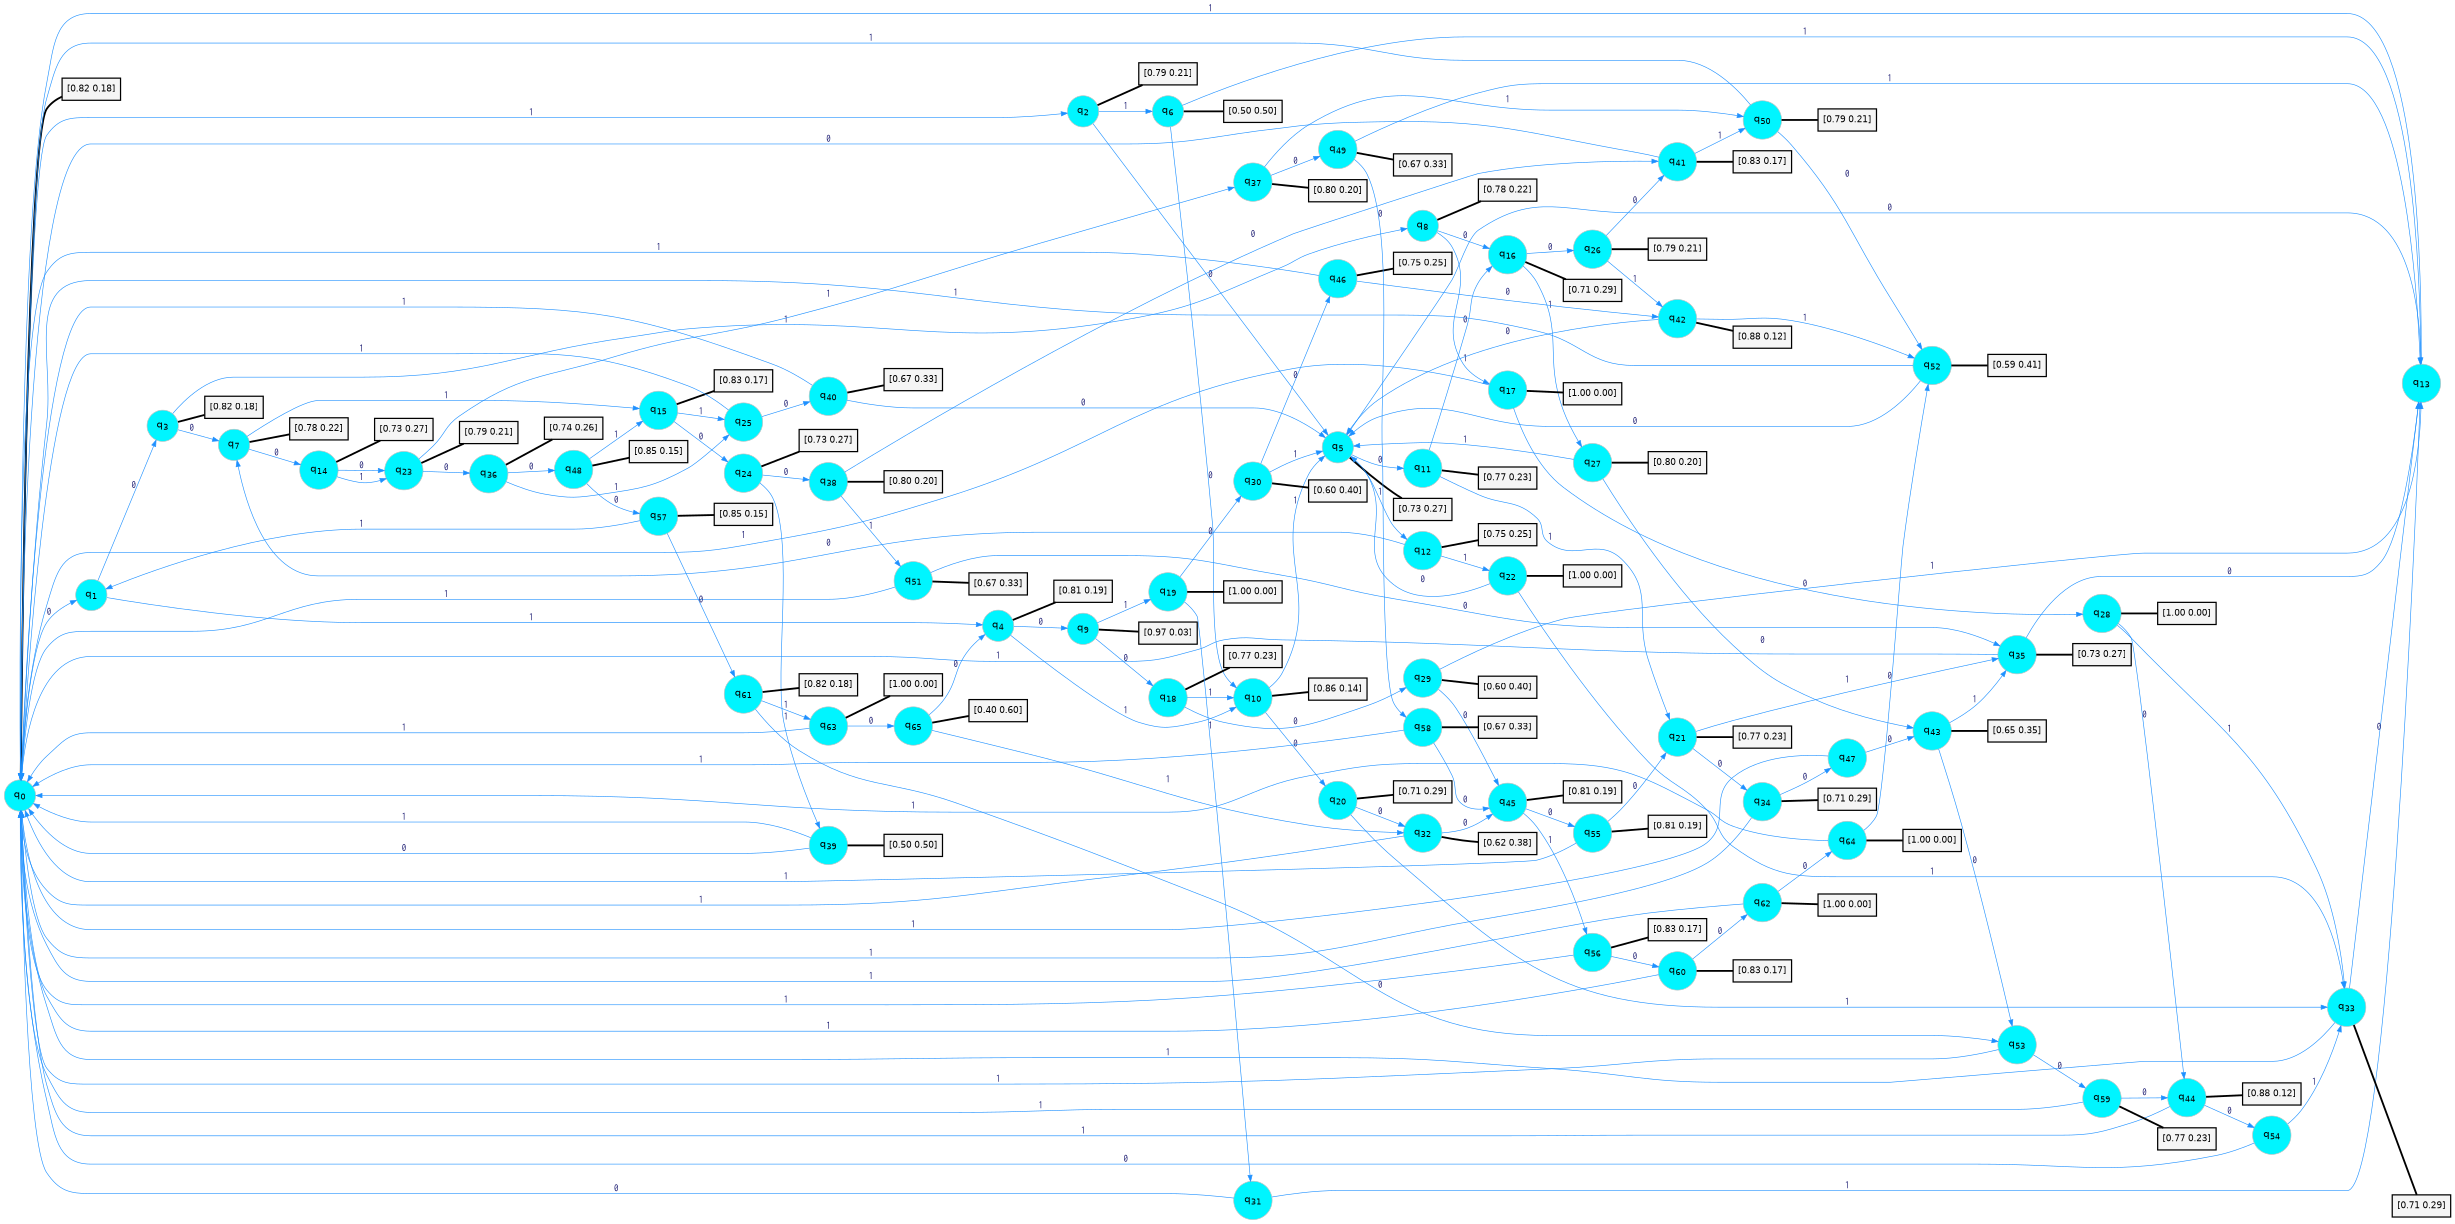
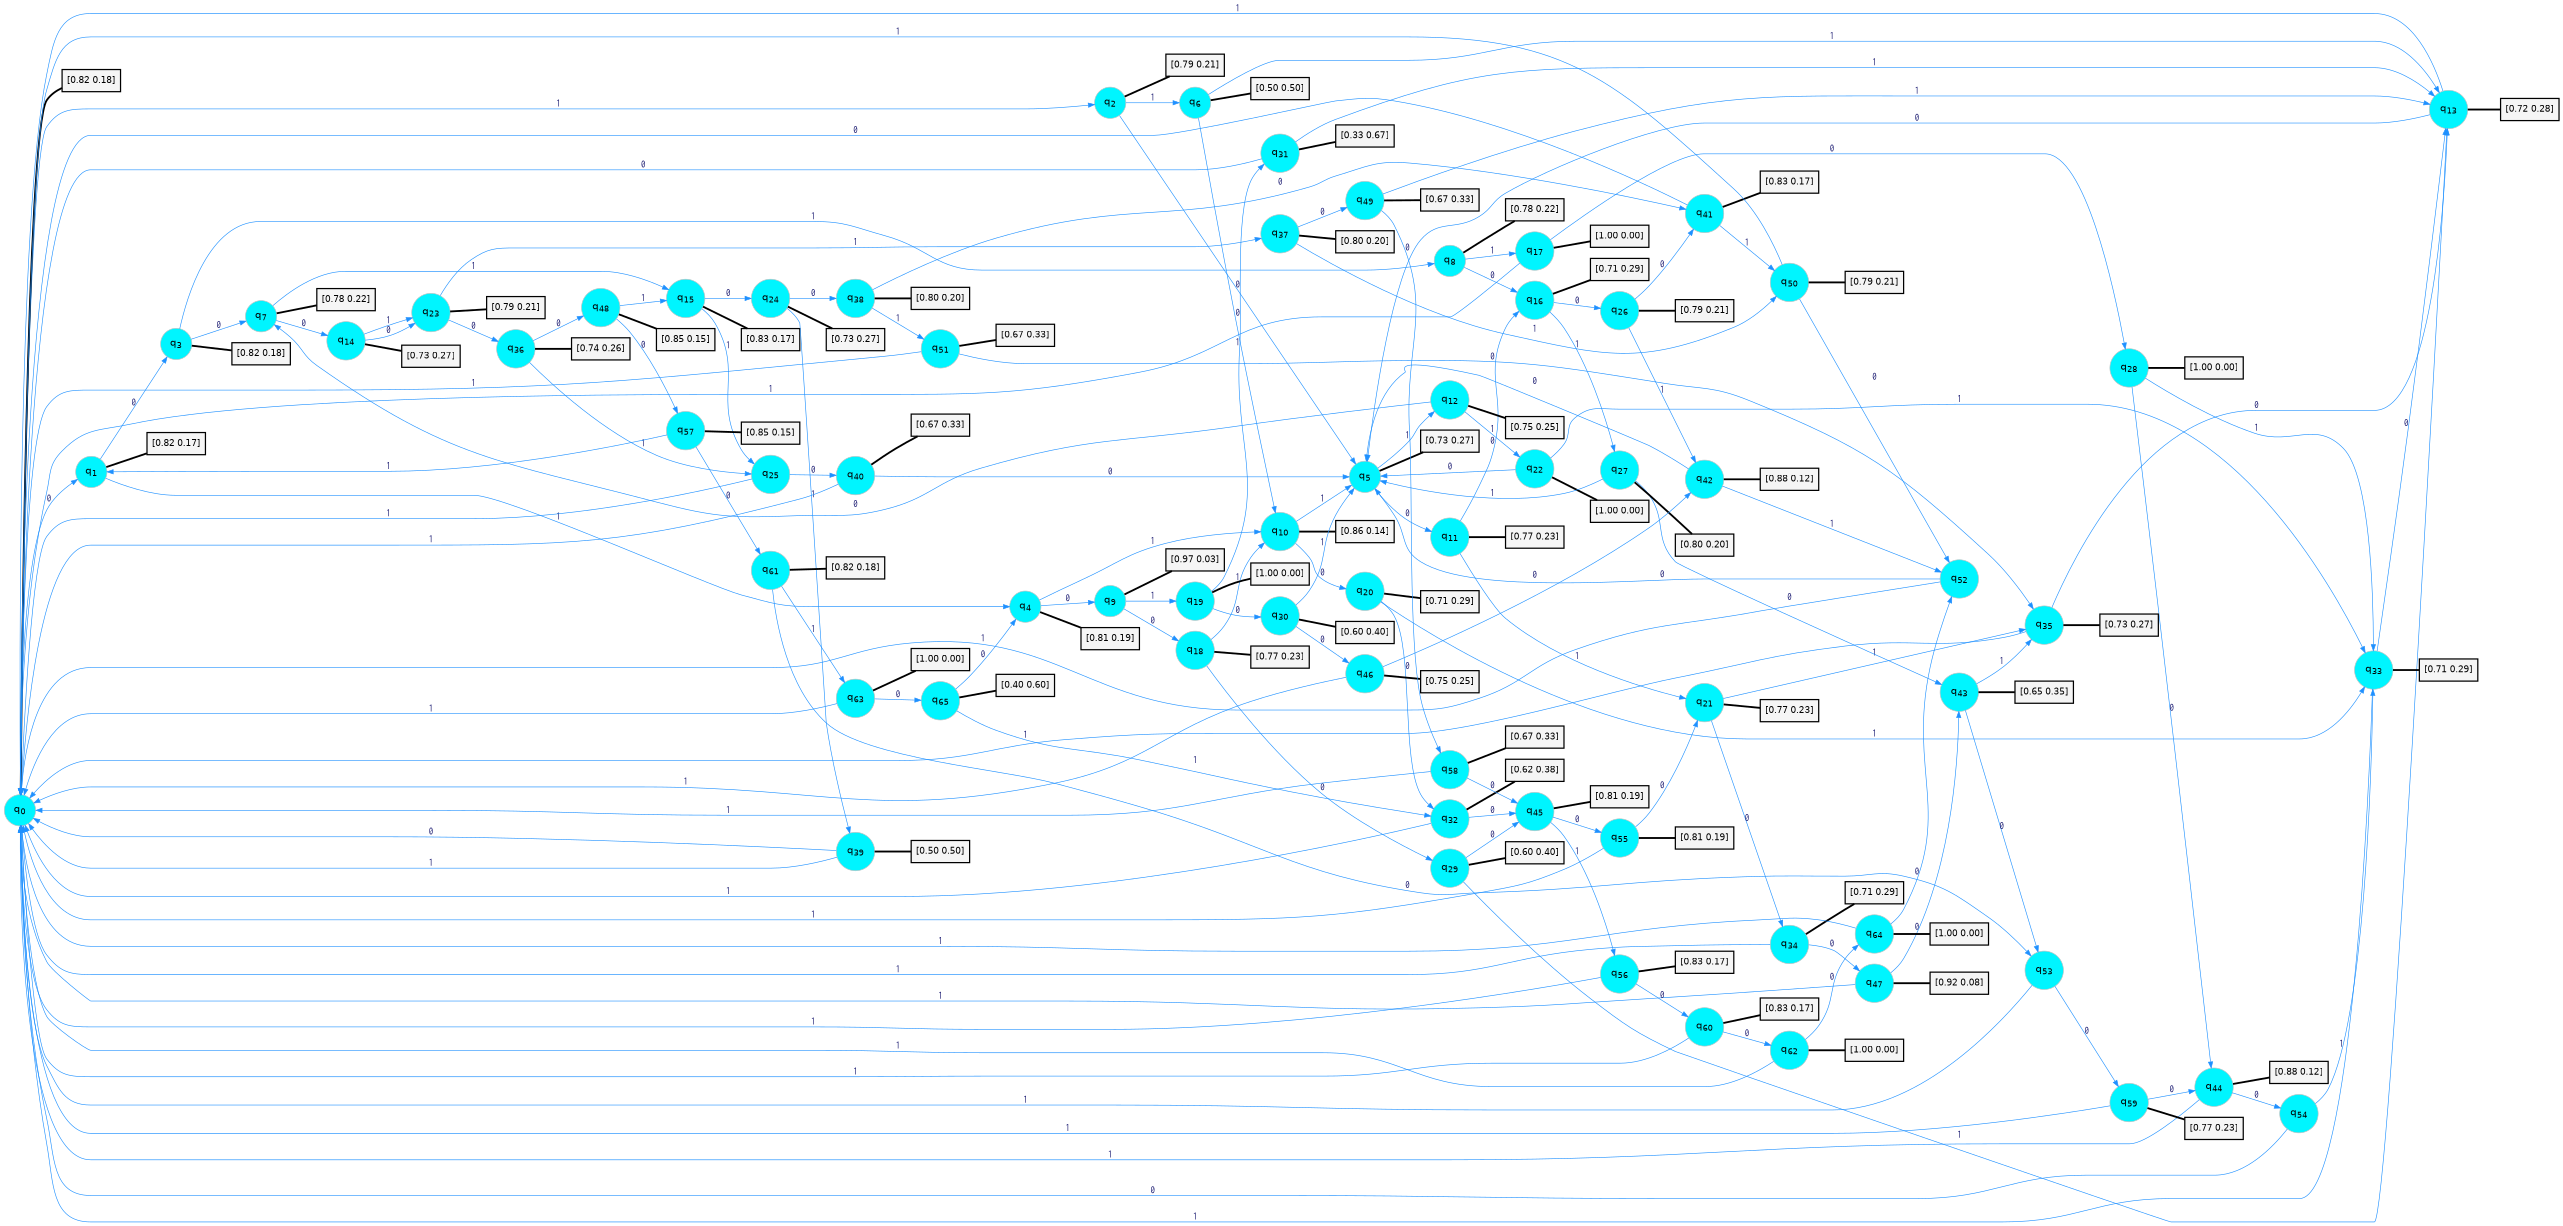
node "[0.72 0.28]": added
node "[0.33 0.67]": added
node "[0.59 0.41]": removed
node "[0.82 0.17]": added
node "[0.92 0.08]": added
